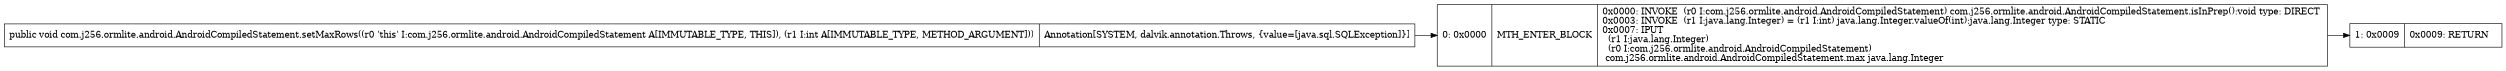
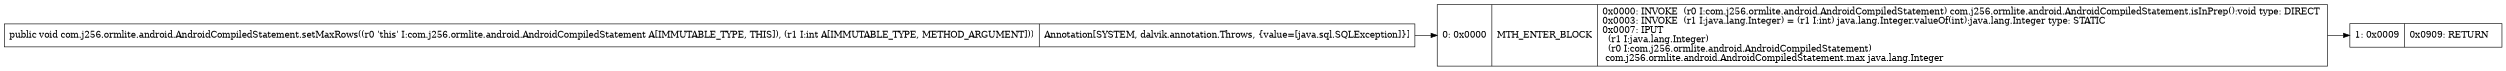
node "1: 0x0009": text "0x0009: RETURN" -> "0x0909: RETURN"
